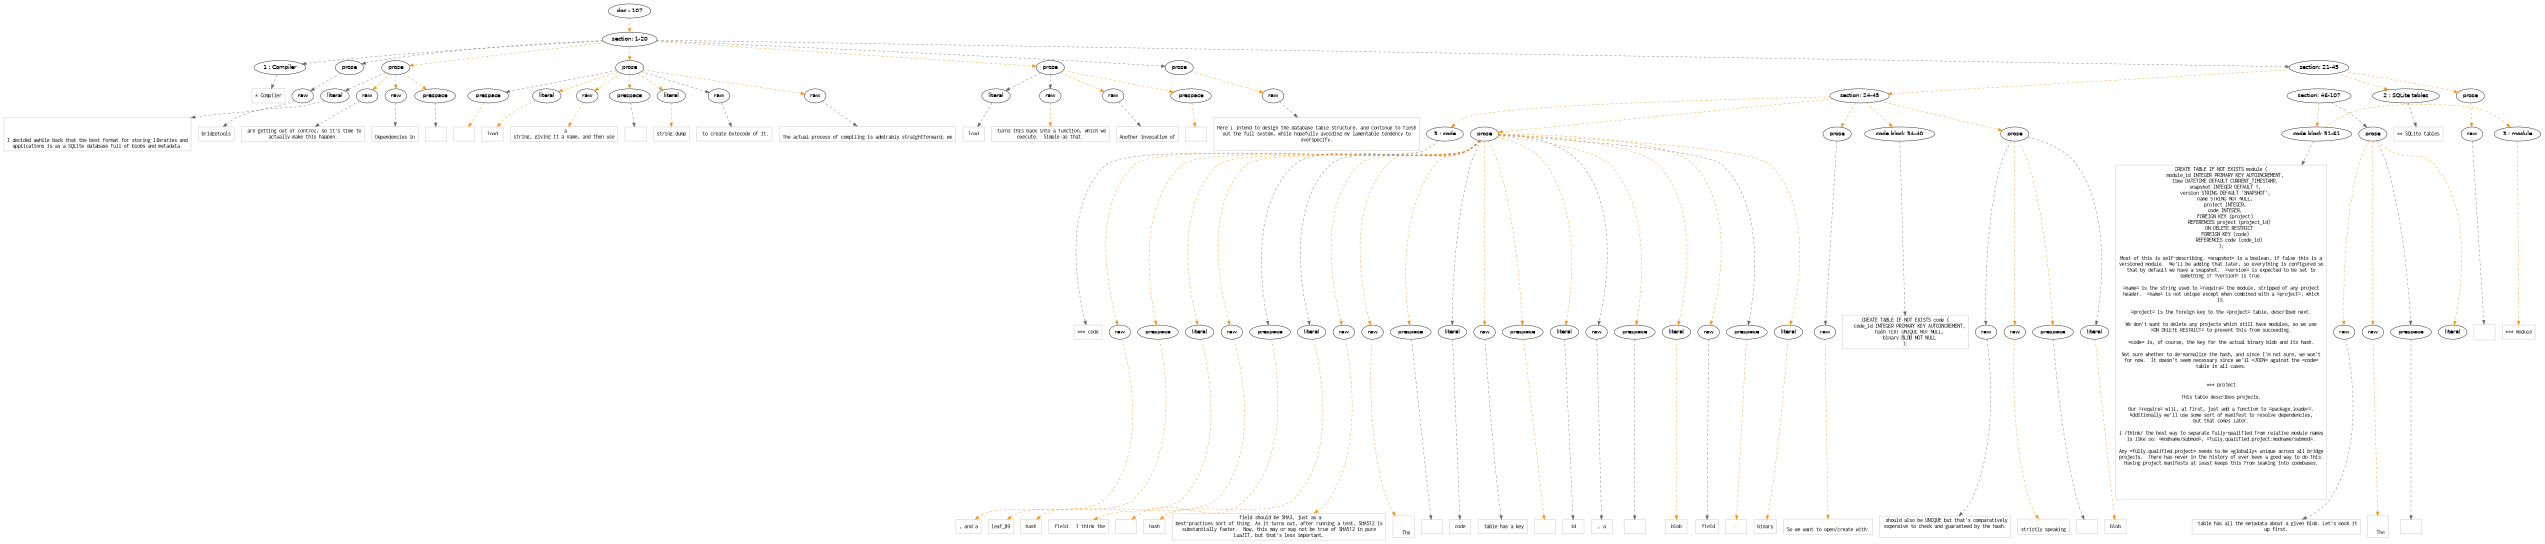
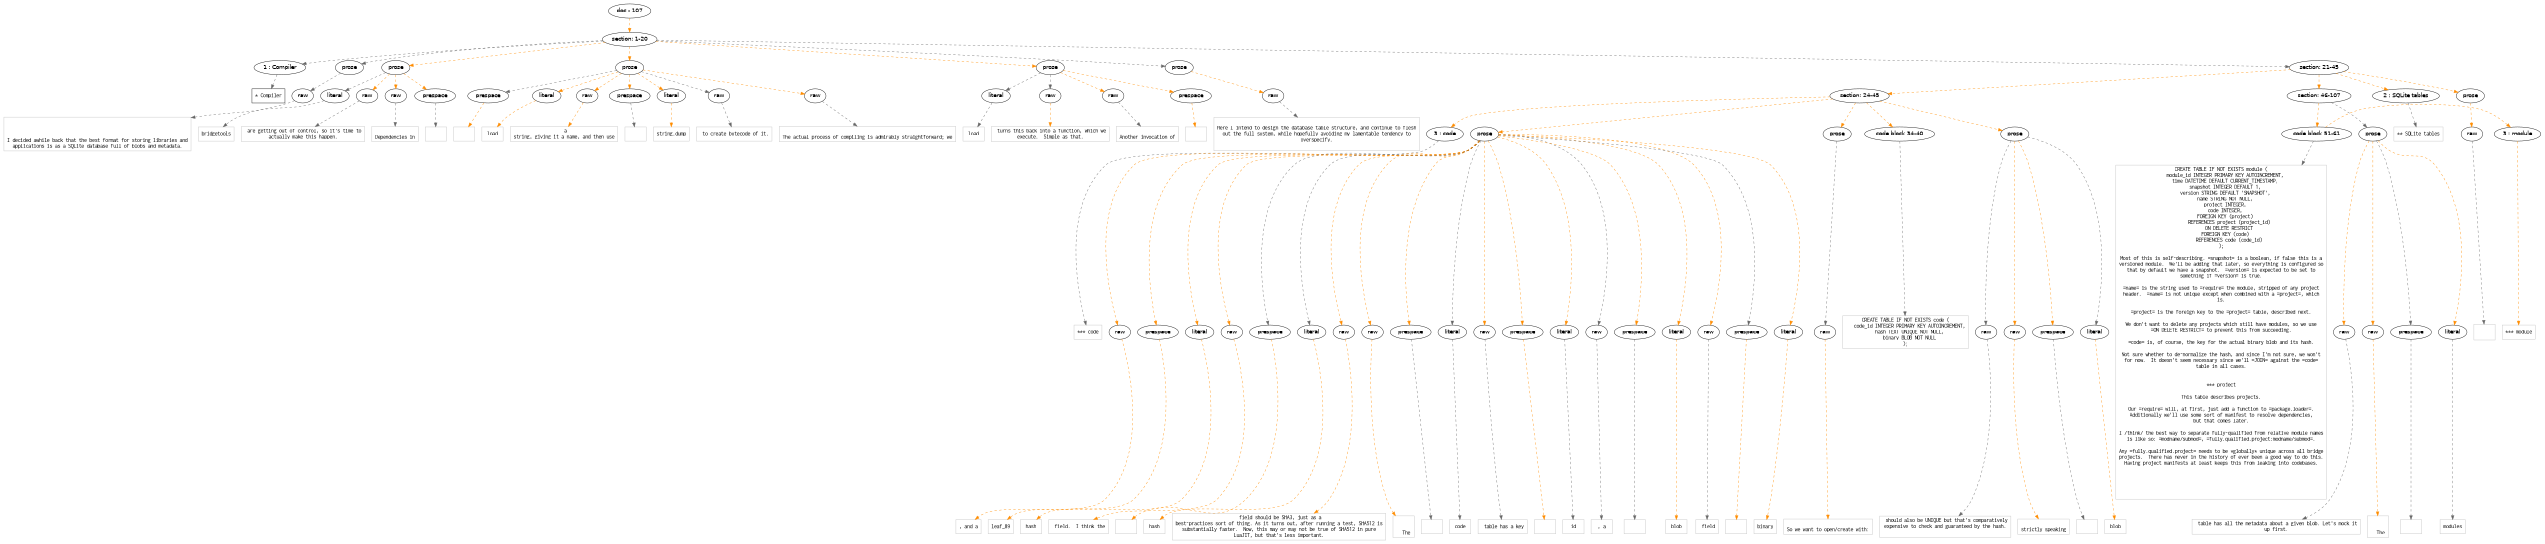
edge "section: 21-45" -> "section: 46-107": added
node "* Compiler": color Gray -> black
node "modules": added
